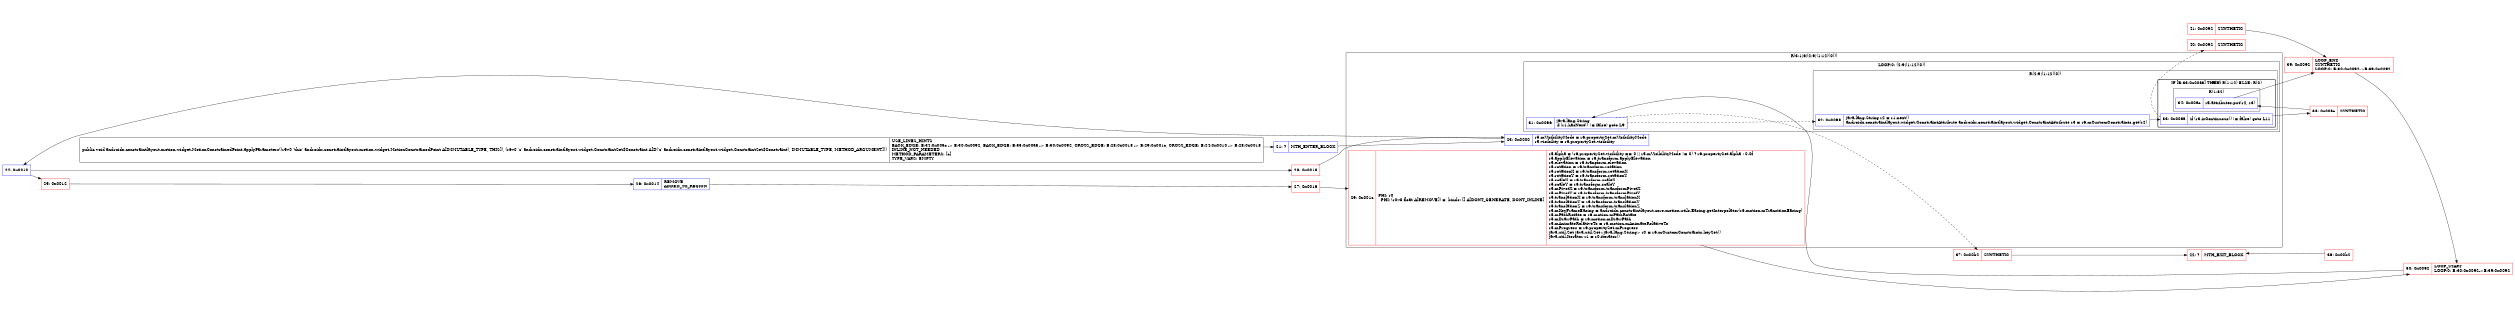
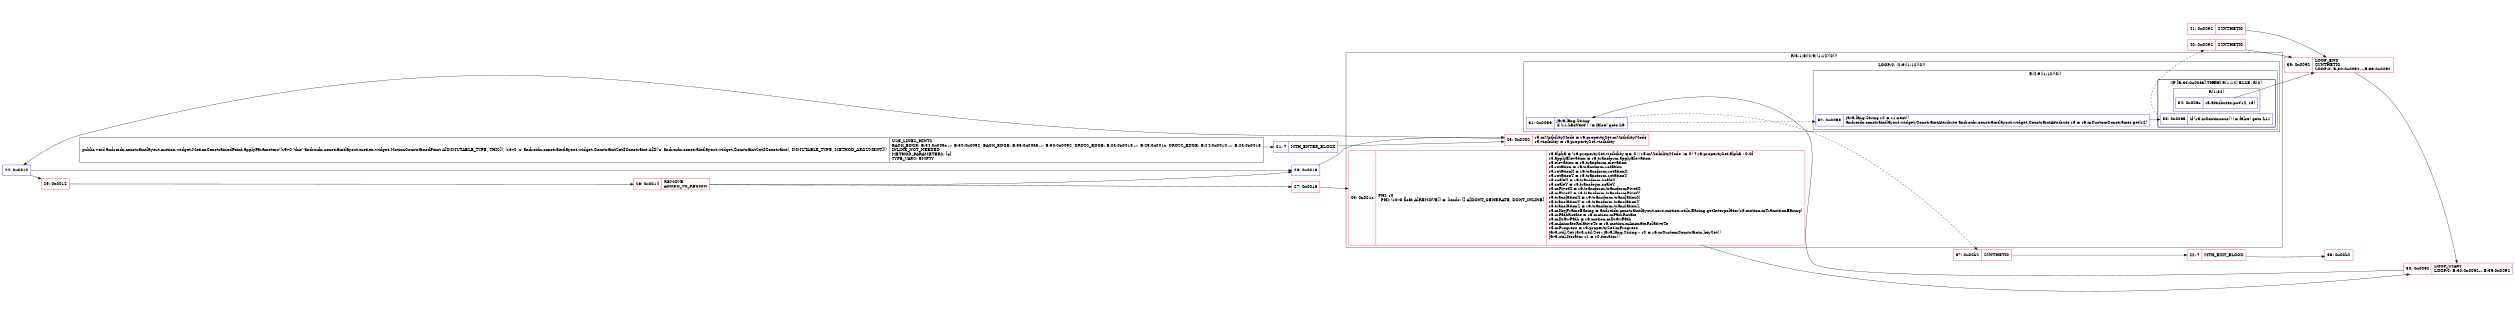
edge "40: 0x0092" -> "39: 0x0092": added
node "38: 0x00ac": removed
node "23: 0x0000": color blue -> red
node "28: 0x0018": color red -> blue
edge "26: 0x0014" -> "28: 0x0018": added
node "26: 0x0014": color blue -> red
edge "36: 0x00b2" -> "22: ?": reversed
